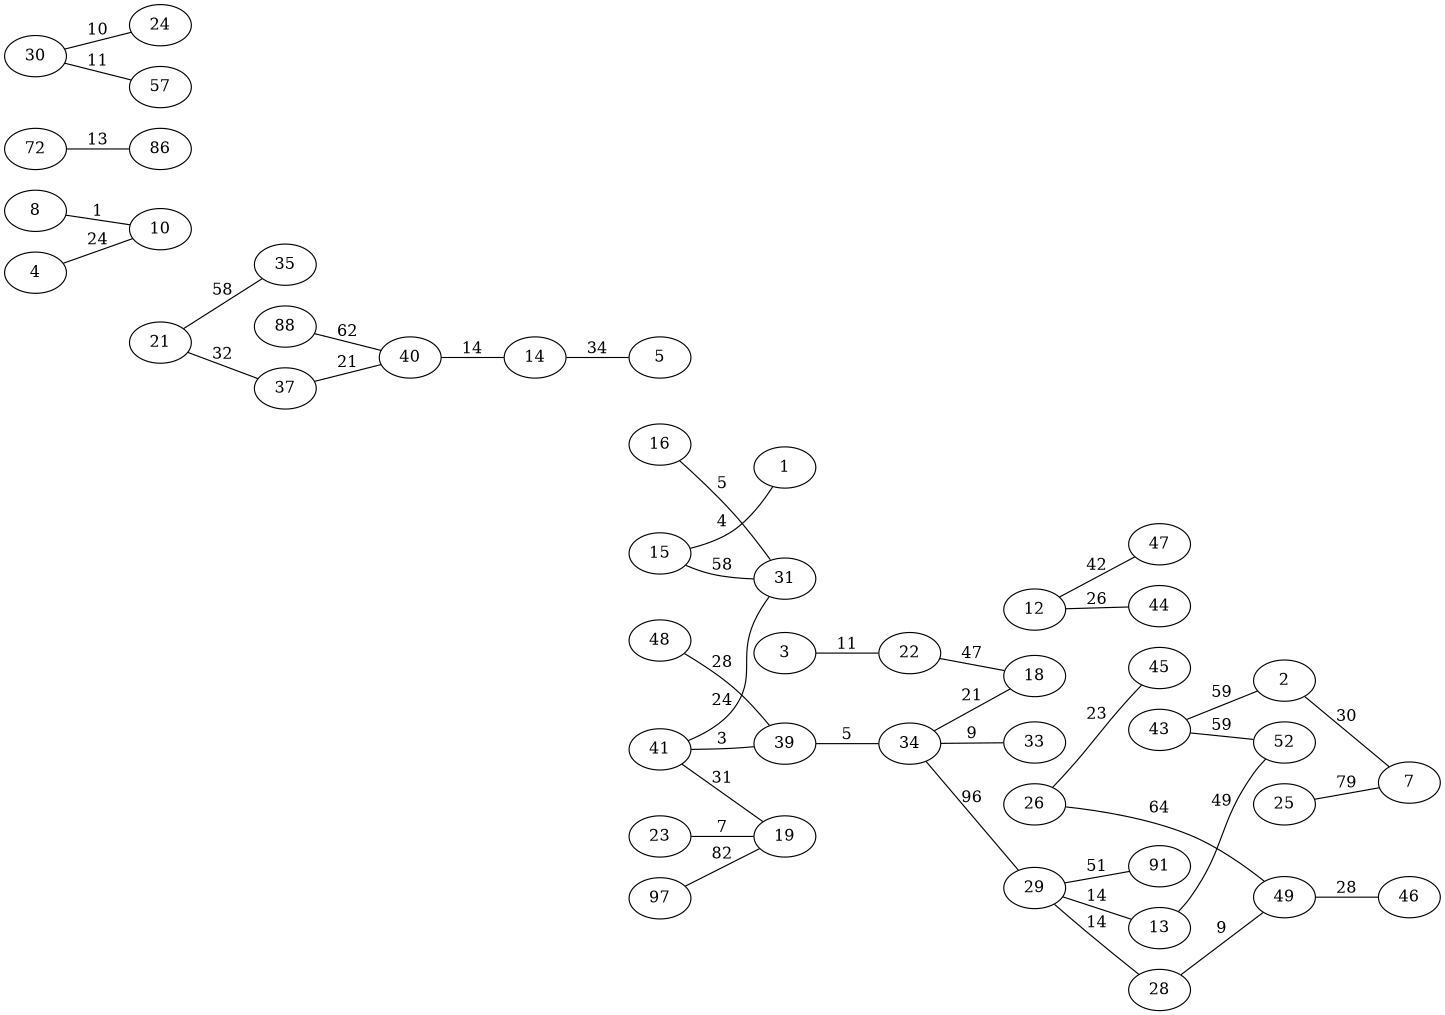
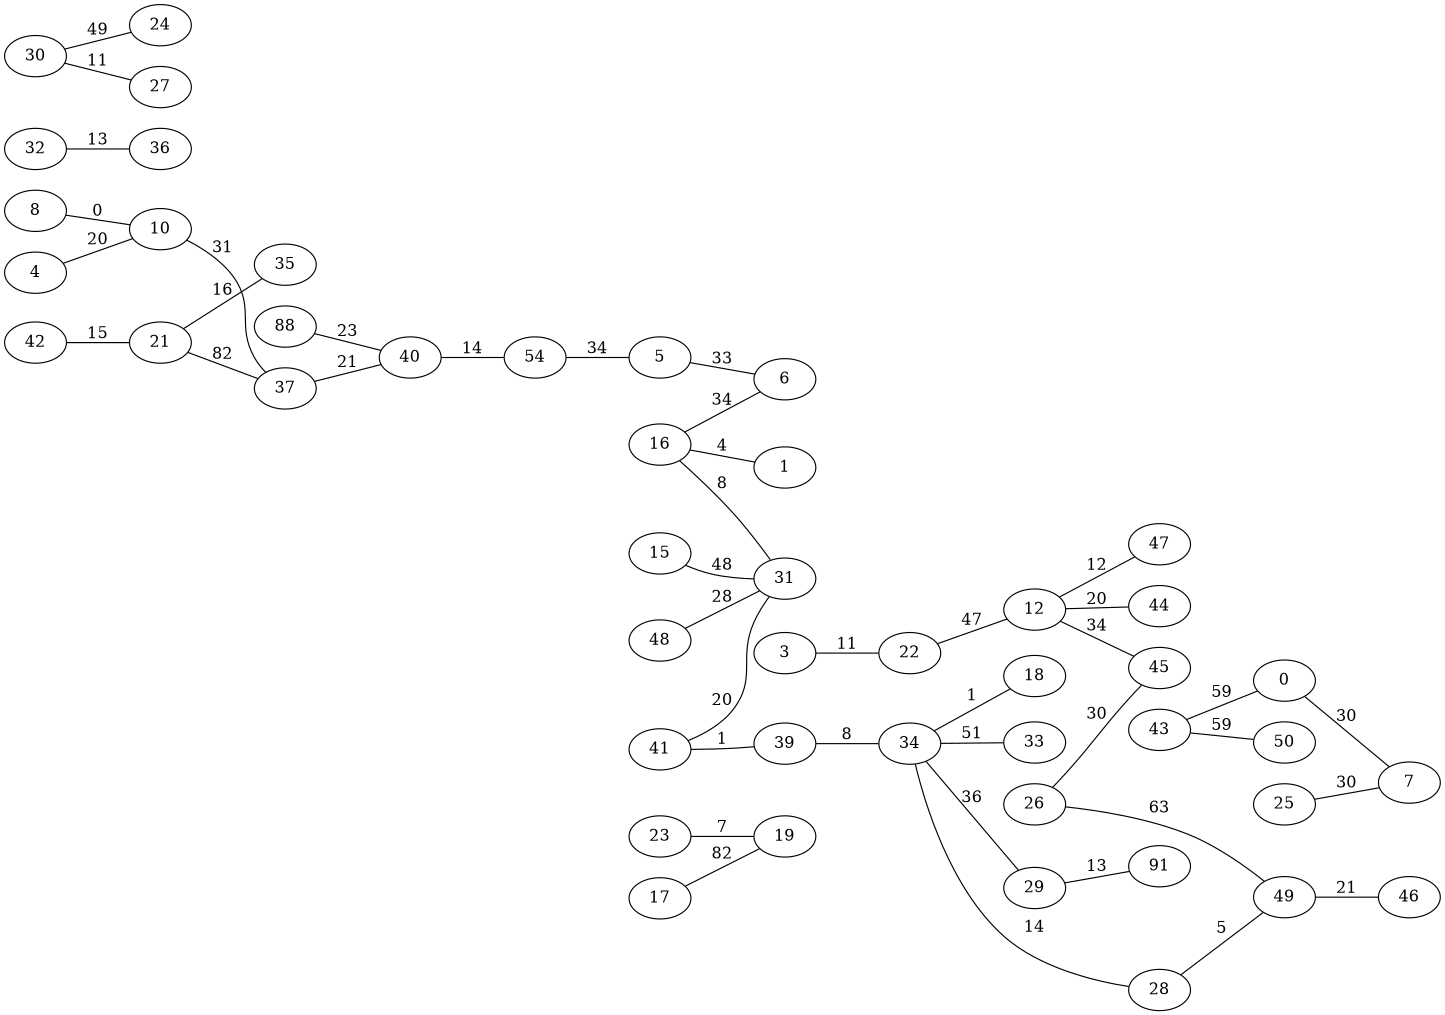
edge "24" -- "30": label "10" -> "49"
node "57": label "57" -> "27"
node "72": label "72" -> "32"
node "86": label "86" -> "36"
edge "8" -- "10": label "1" -> "0"
edge "10" -- "4": label "24" -> "20"
edge "35" -- "21": label "58" -> "16"
edge "10" -- "37": added, label "31"
edge "88" -- "40": label "62" -> "23"
node "42": added
edge "21" -- "37": label "32" -> "82"
node "14": label "14" -> "54"
node "6": added
edge "16" -- "31": label "5" -> "8"
edge "1" -- "15": now "1" -- "16"
edge "15" -- "31": label "58" -> "48"
edge "47" -- "12": label "42" -> "12"
edge "44" -- "12": label "26" -> "20"
edge "12" -- "45": added, label "34"
edge "22" -- "18": now "22" -- "12"
node "2": label "2" -> "0"
edge "48" -- "39": now "48" -- "31"
edge "18" -- "34": label "21" -> "1"
edge "31" -- "41": label "24" -> "20"
edge "45" -- "26": label "23" -> "30"
edge "33" -- "34": label "9" -> "51"
edge "39" -- "34": label "5" -> "8"
edge "39" -- "41": label "3" -> "1"
node "52": label "52" -> "50"
edge "7" -- "25": label "79" -> "30"
edge "41" -- "19": removed, label "31"
edge "34" -- "29": label "96" -> "36"
edge "26" -- "49": label "64" -> "63"
edge "91" -- "29": label "51" -> "13"
edge "49" -- "46": label "28" -> "21"
node "97": label "97" -> "17"
node "13": removed
edge "49" -- "28": label "9" -> "5"
edge "29" -- "28": now "34" -- "28"
